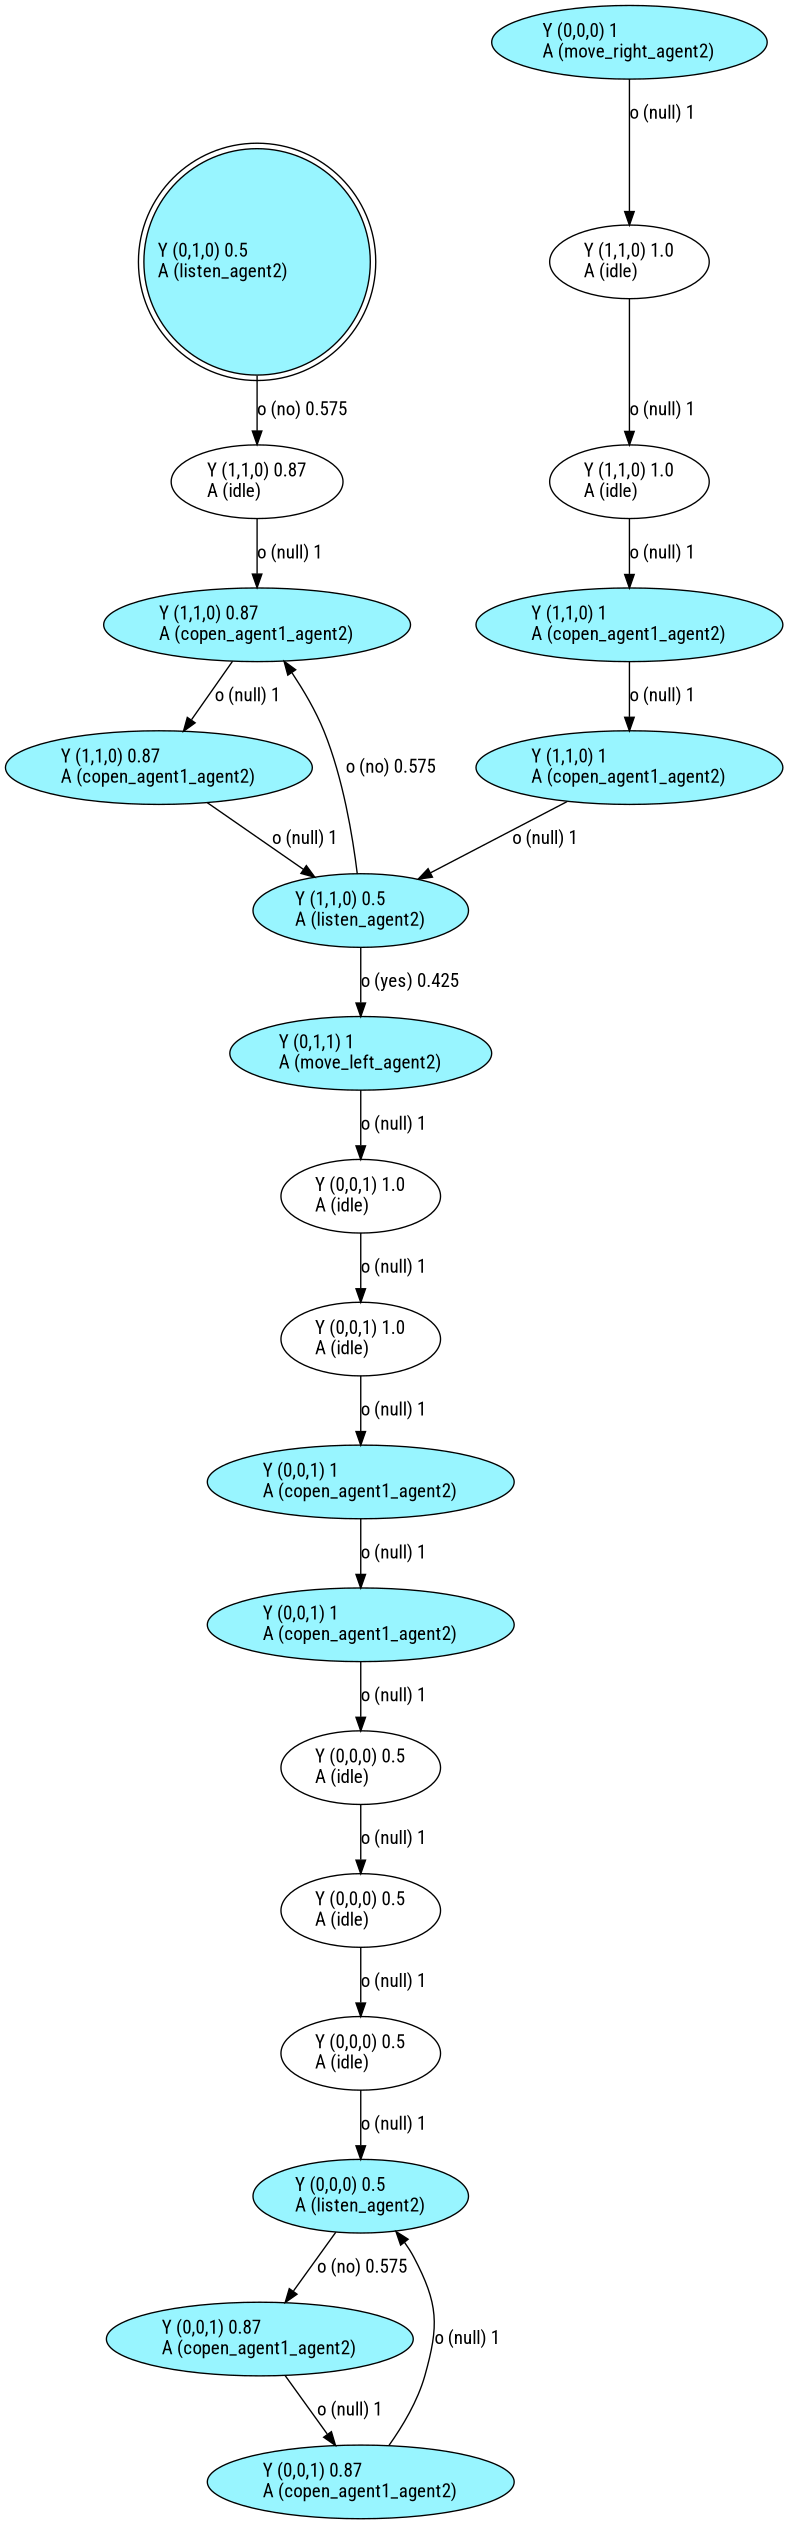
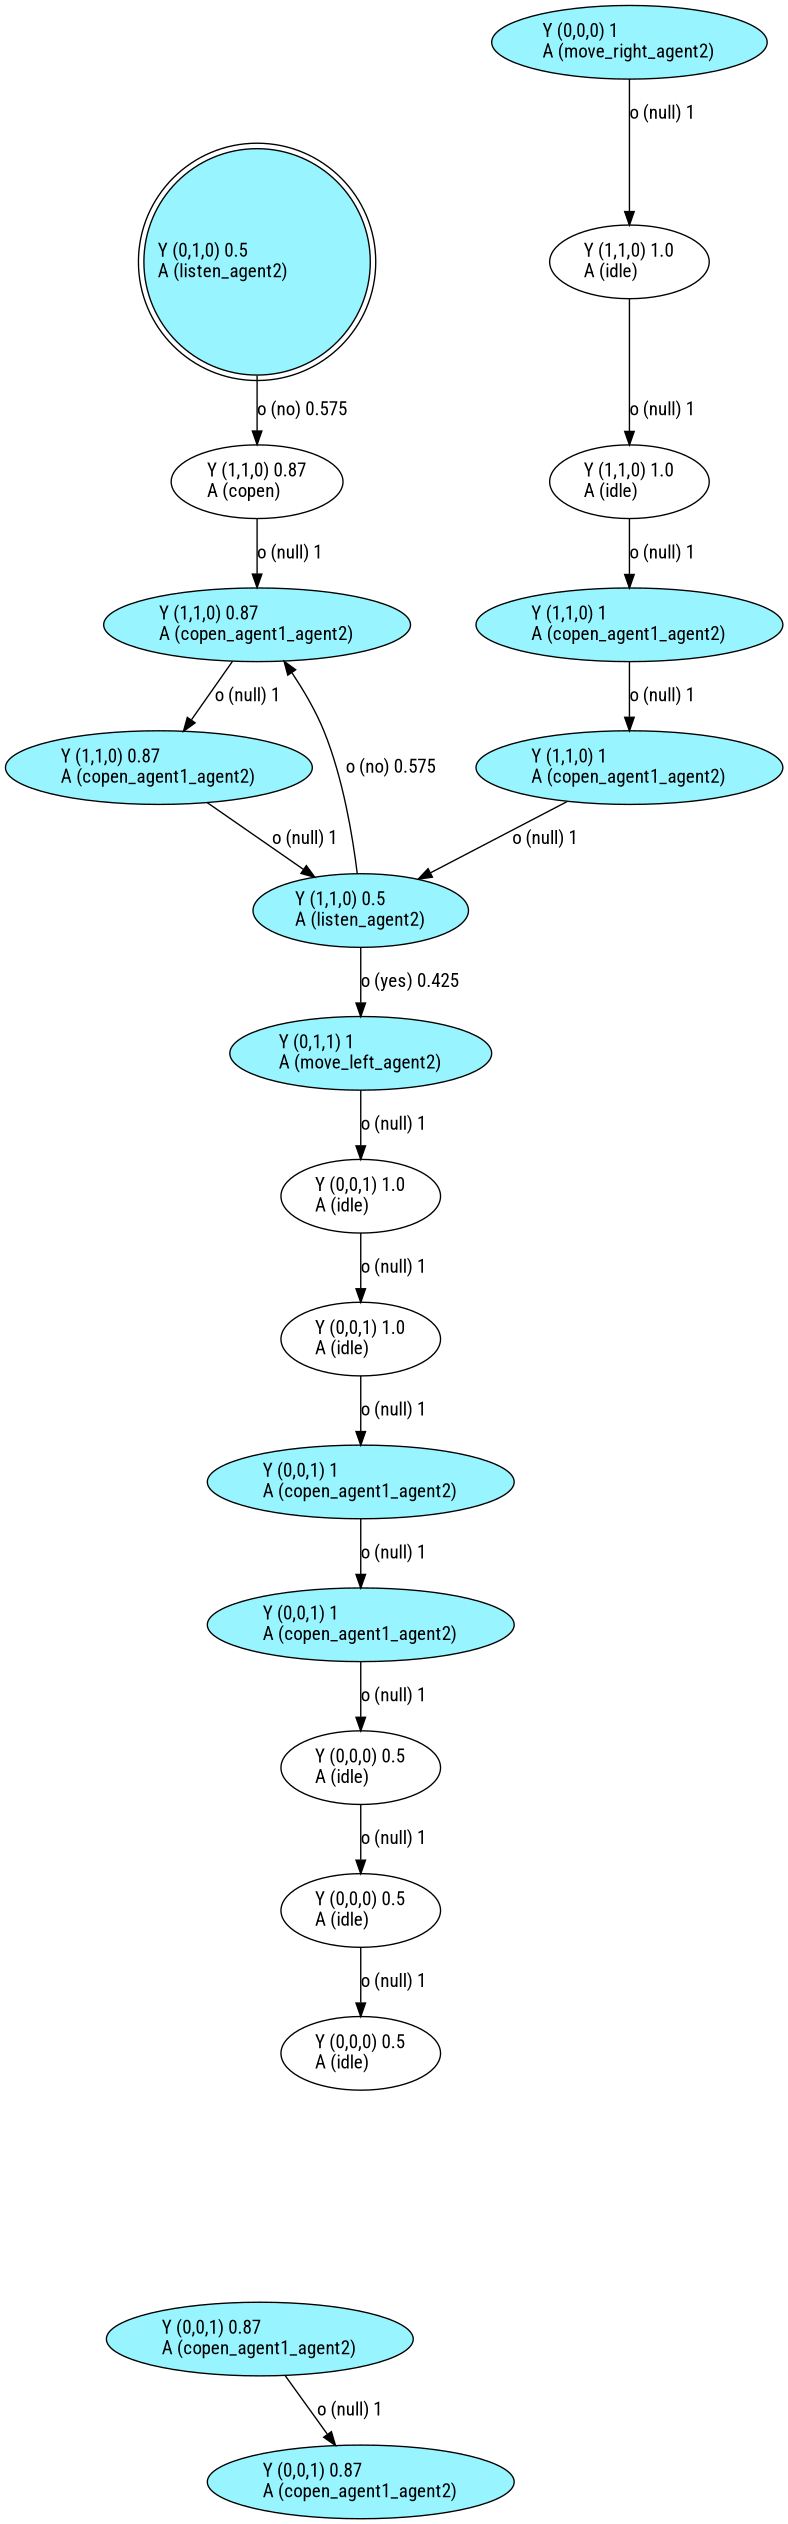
node "Y (1,1,0) 0.87 A (idle)": label "Y (1,1,0) 0.87 A (idle)" -> "Y (1,1,0) 0.87 A (copen)"
node "Y (0,0,0) 0.5 A (listen_agent2)": removed
